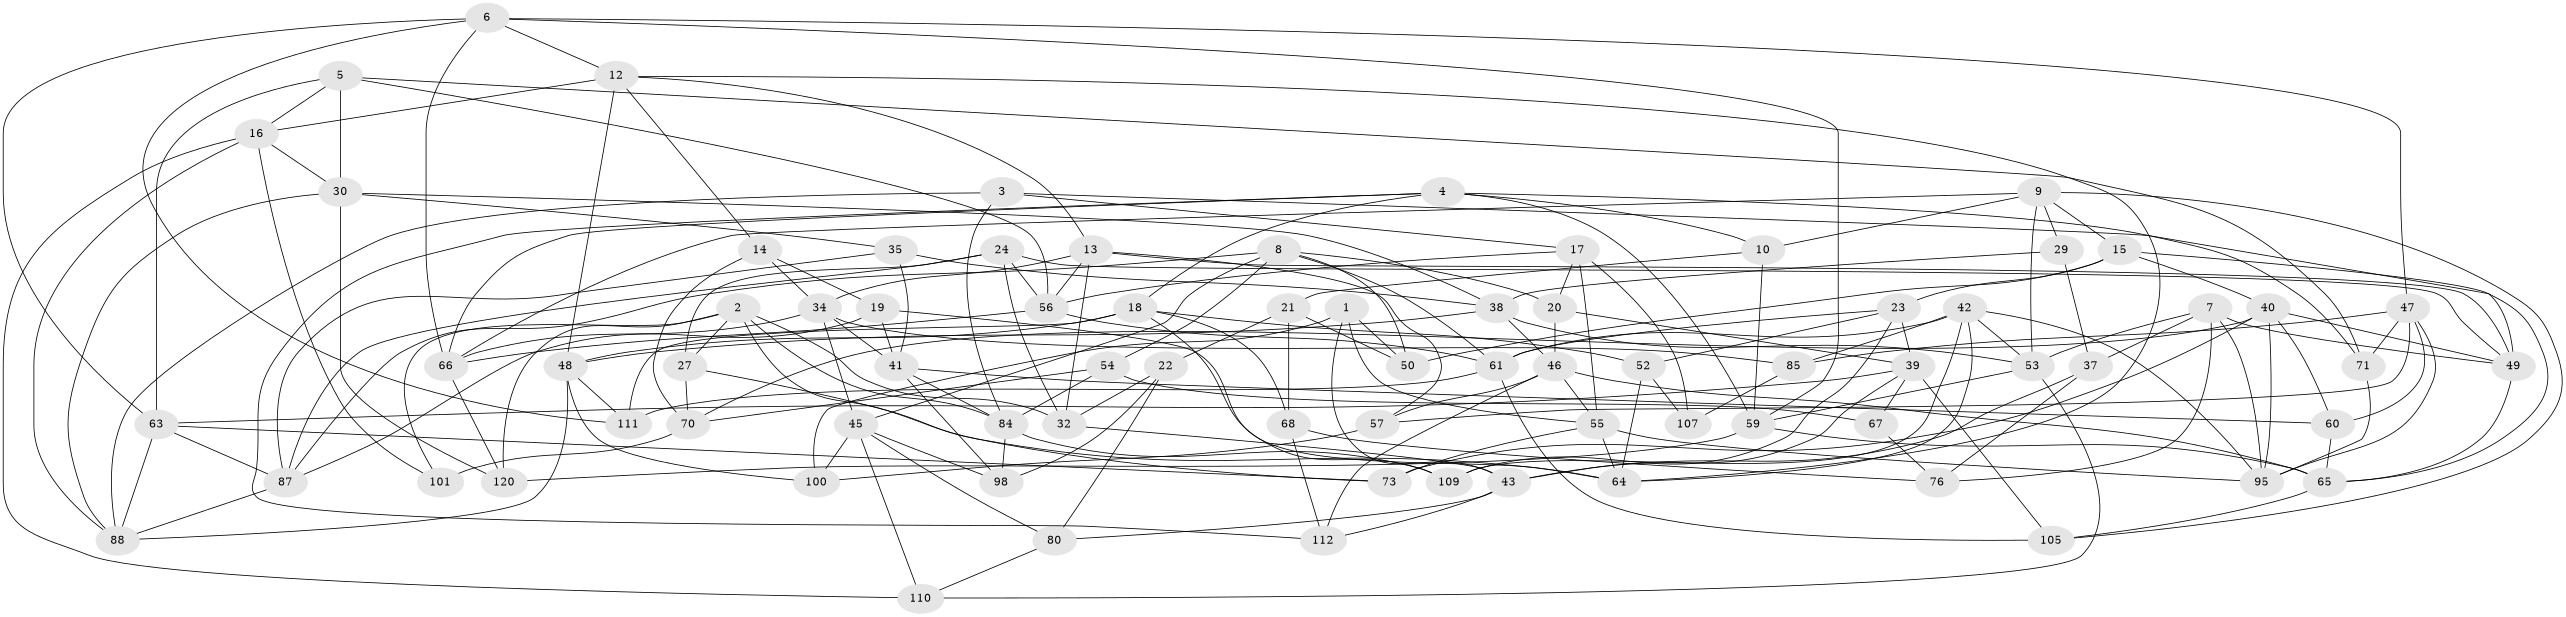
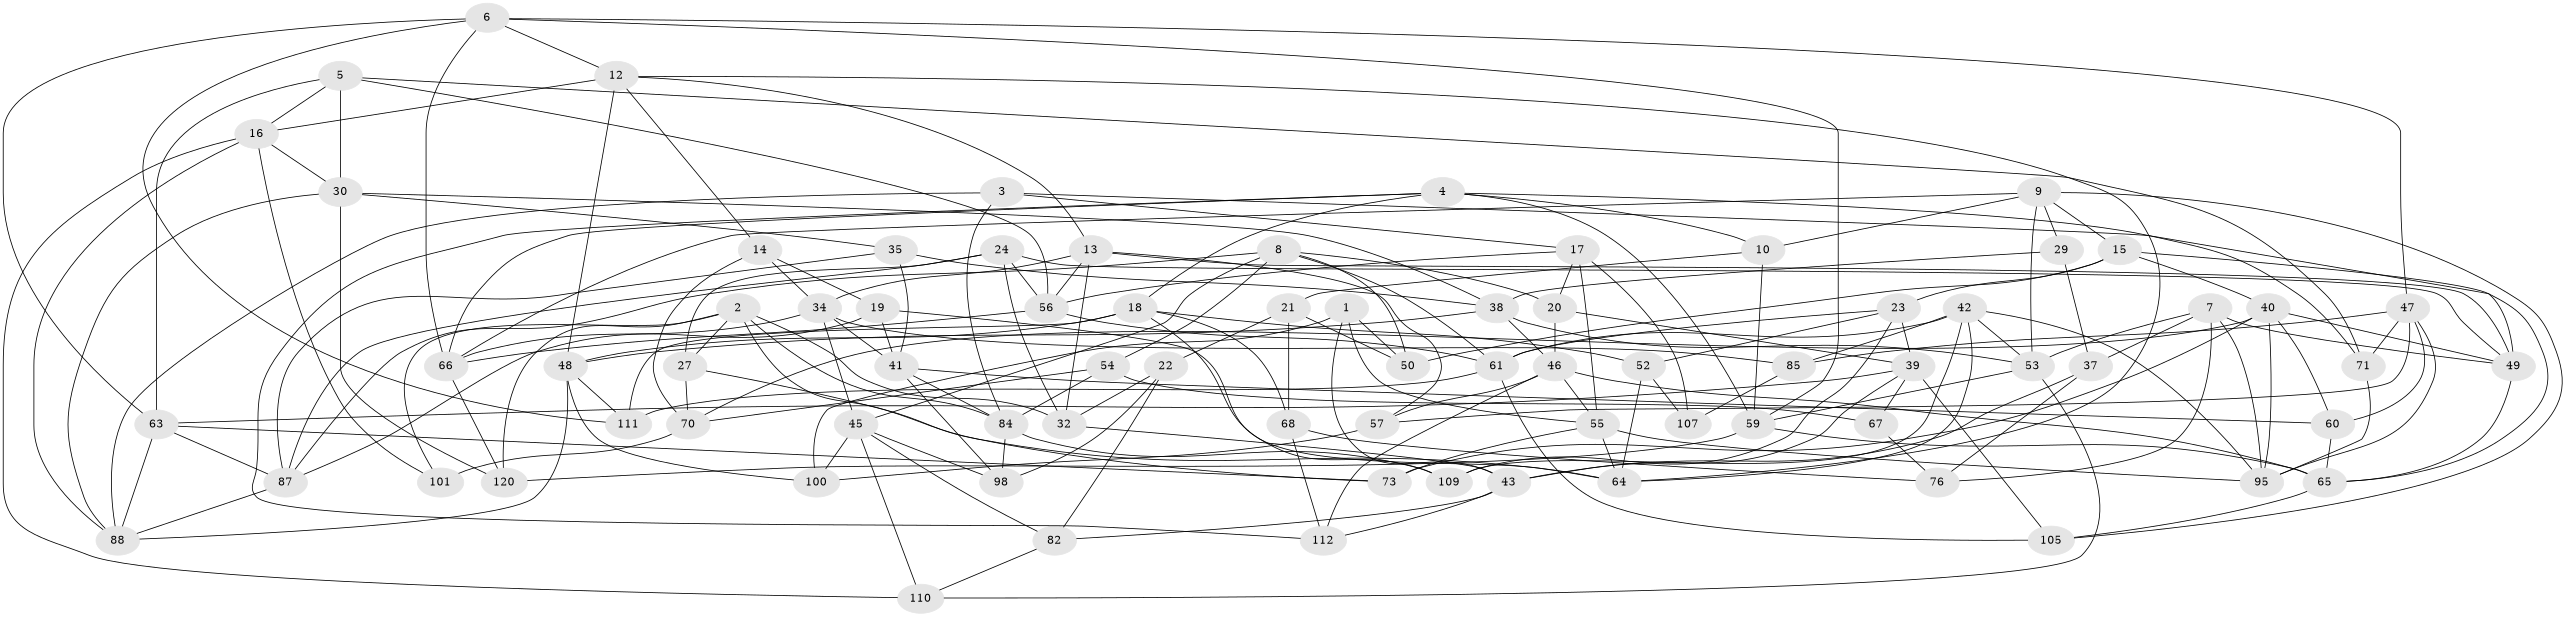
node "80": label "80" -> "82"
